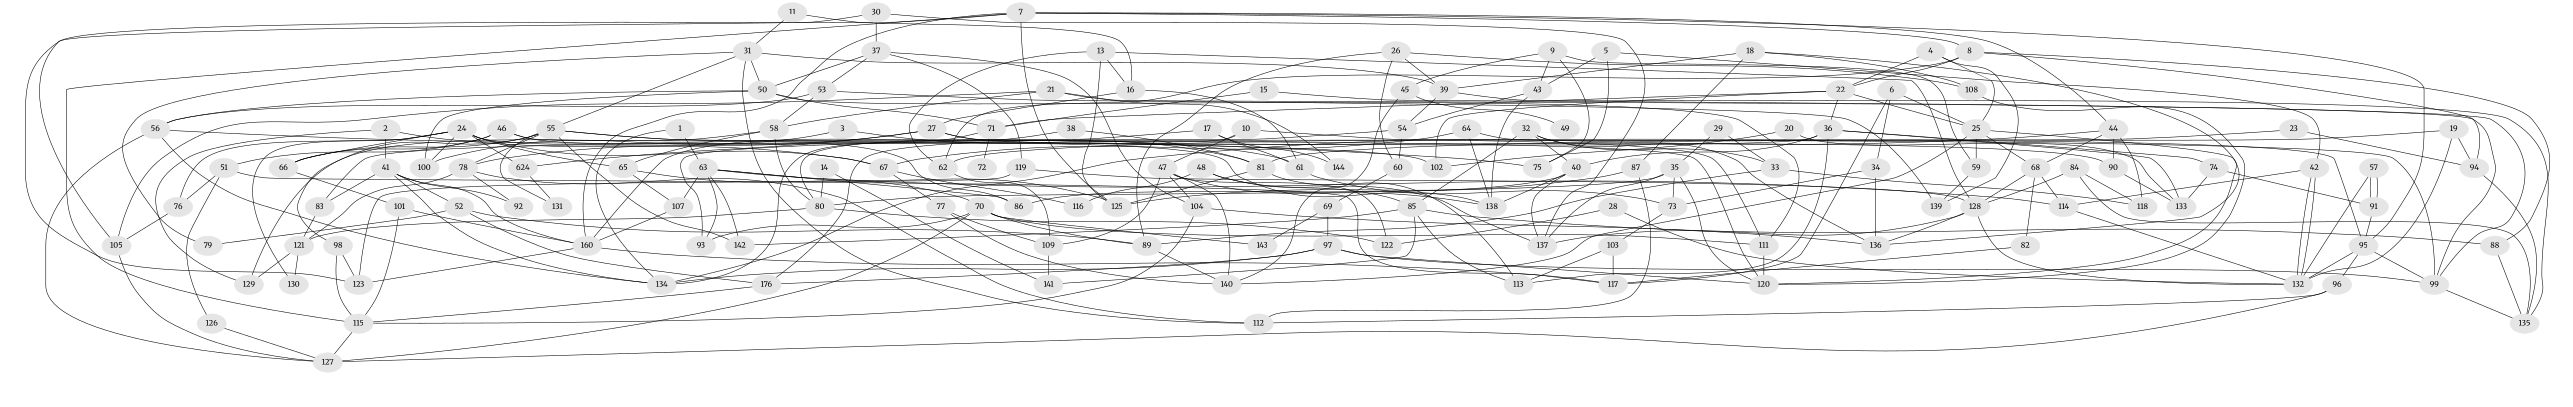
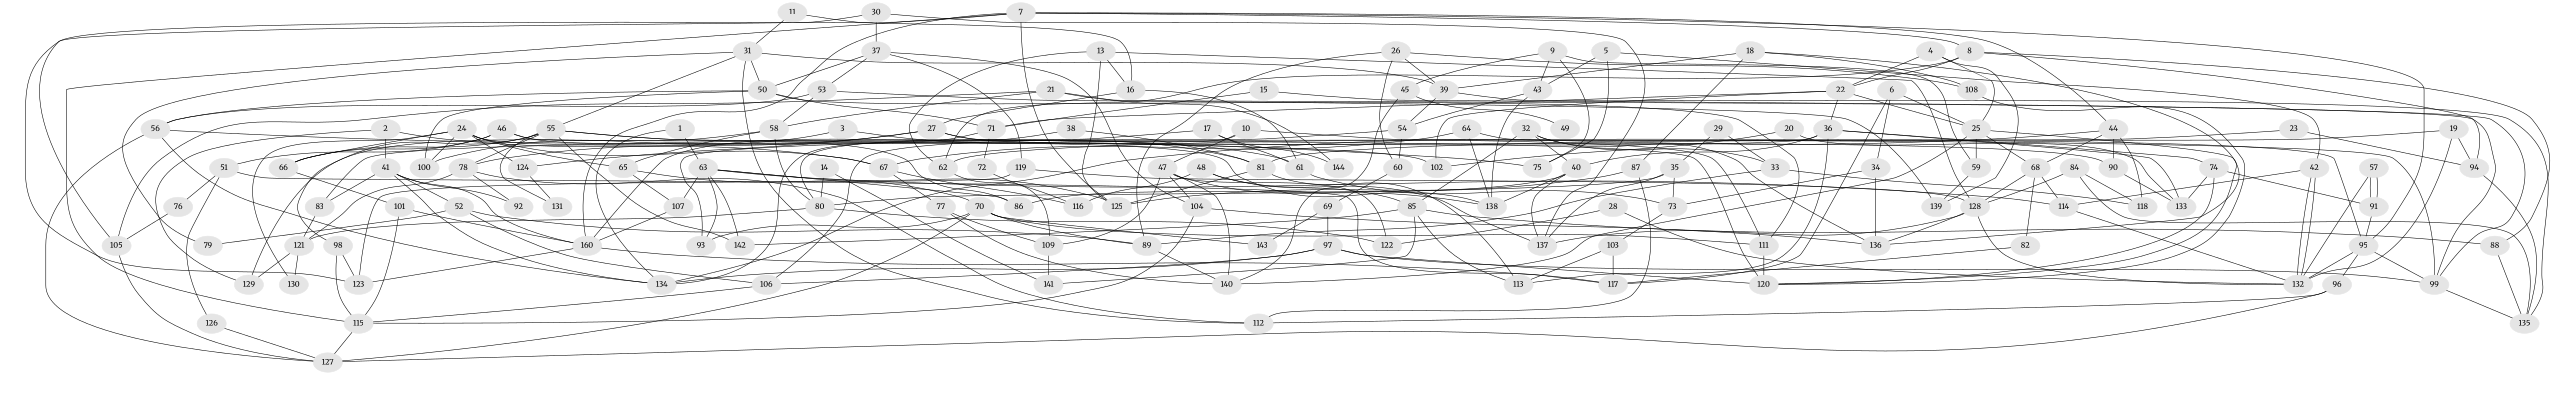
edge "24" -- "76": removed
node "624": label "624" -> "124"
edge "72" -- "116": added
edge "35" -- "120": now "74" -- "120"
node "176": label "176" -> "106"
